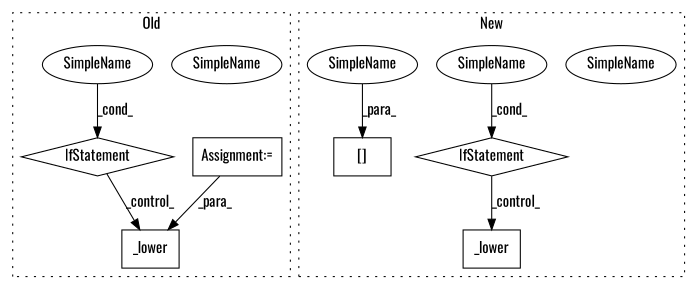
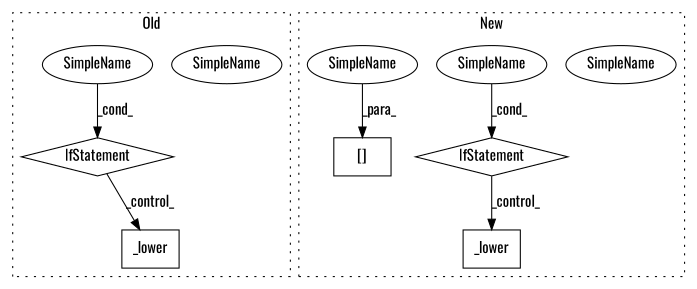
node "Assignment:=": removed
